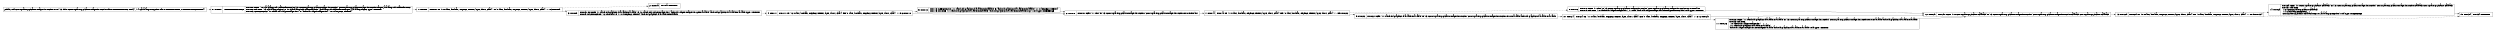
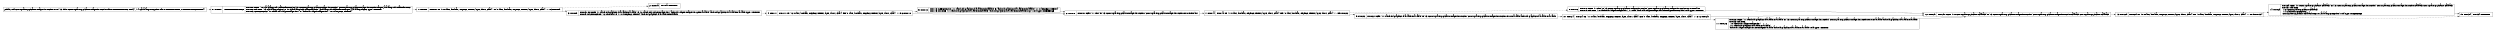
node "14: 0x002f": text "(r4 I:java.lang.Exception)" -> "(r4 I:java.this.Exception)"
